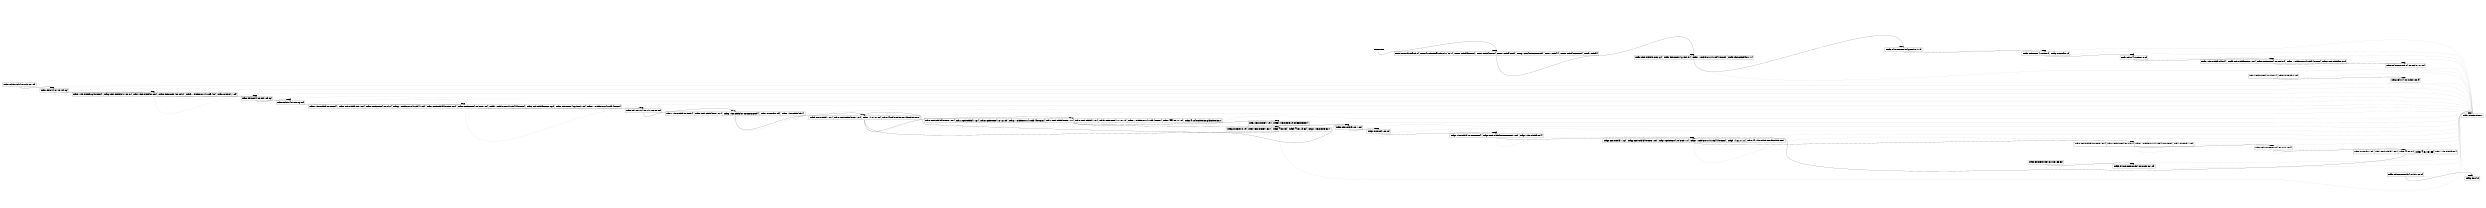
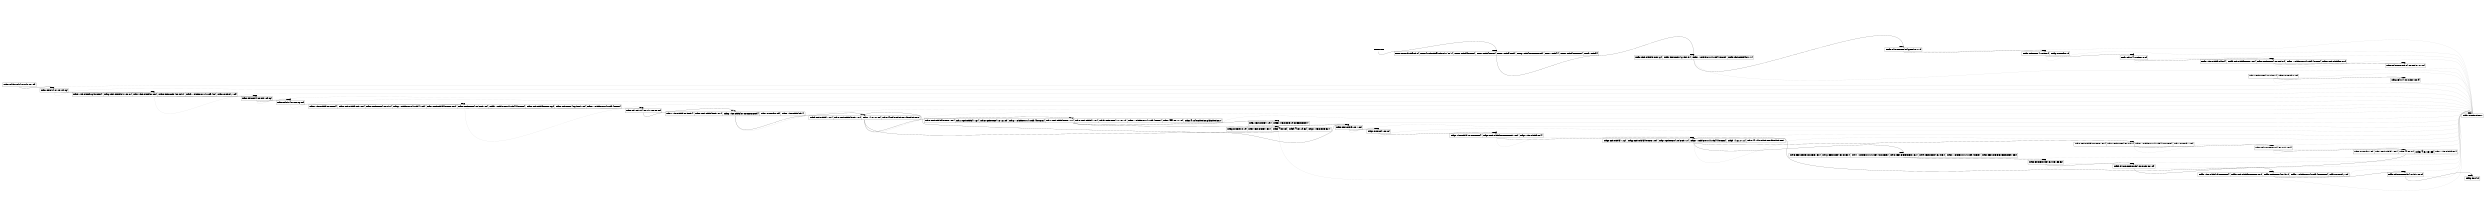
node "11975: read-variable['outputParts',v51,-]": added
node "11990: write-variable[v49,'outputParts']*": added
